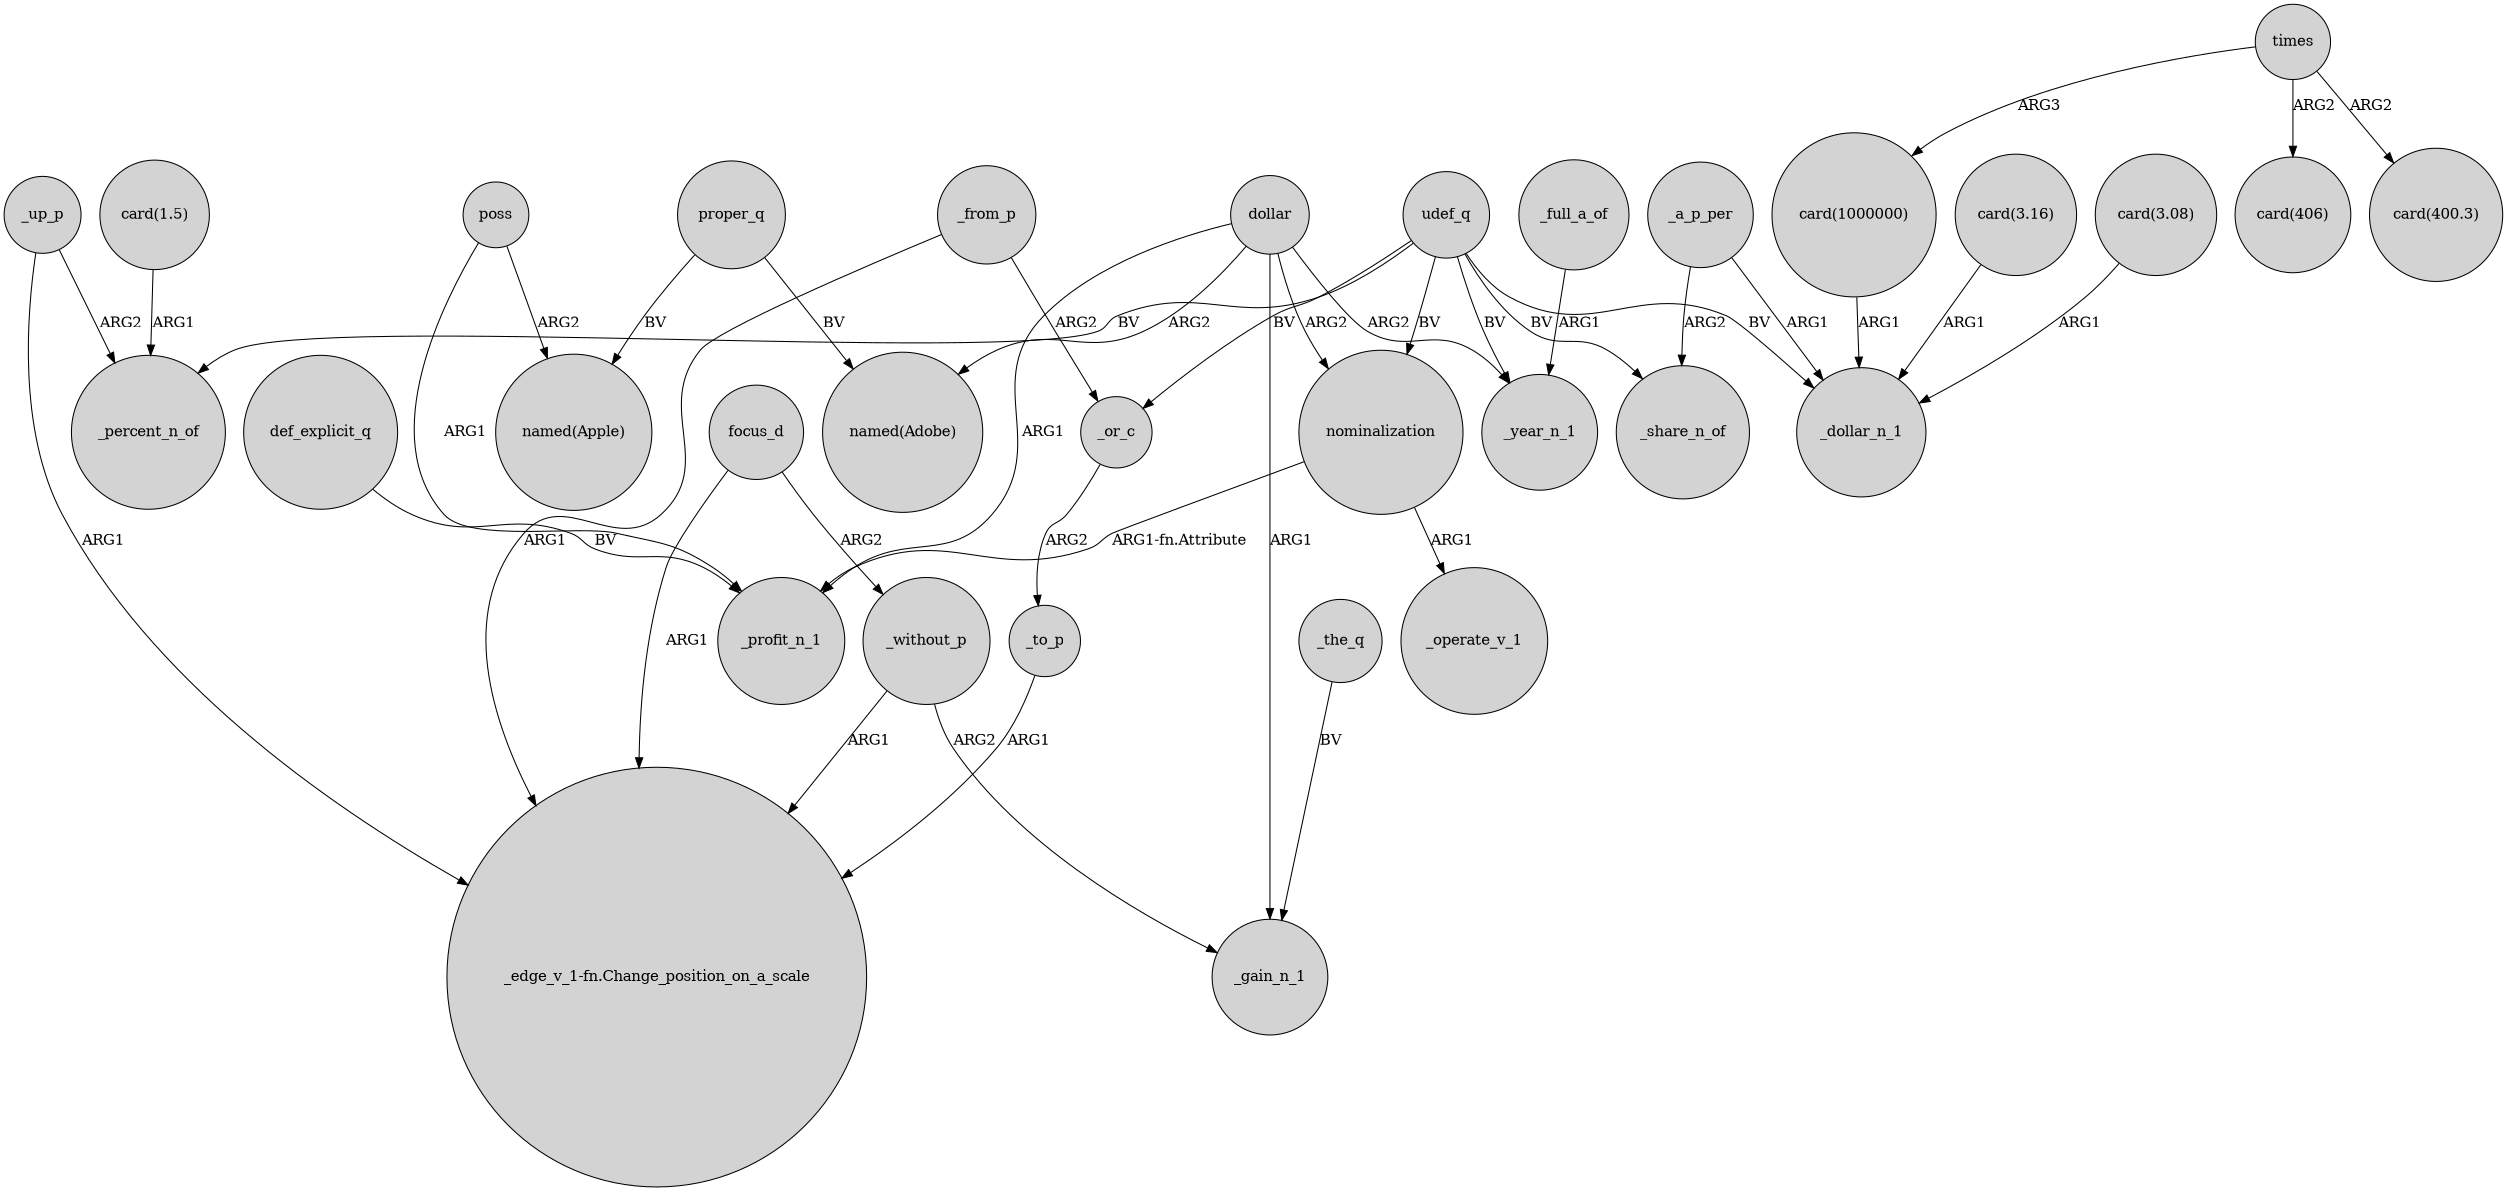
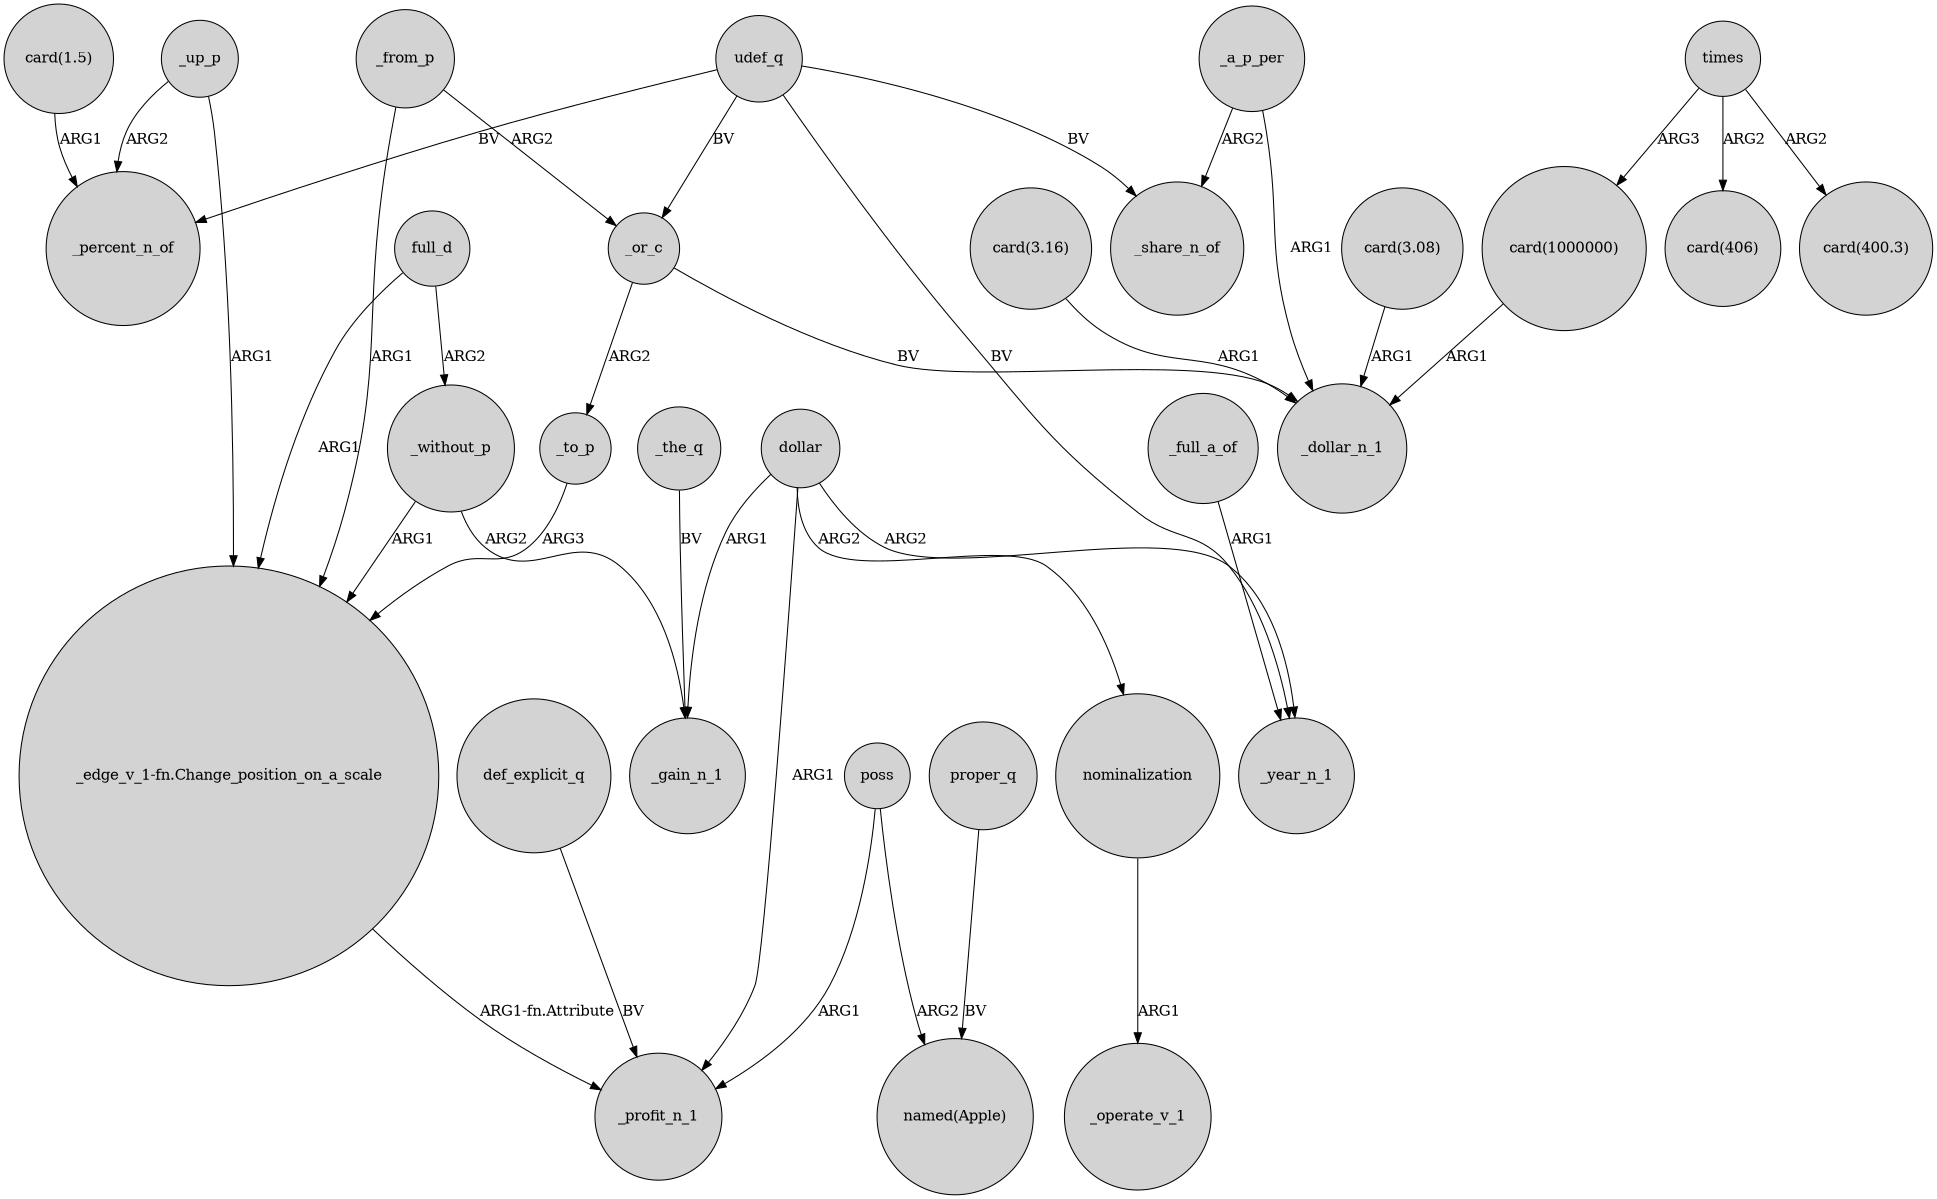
edge "udef_q" -> "nominalization": removed, label "BV"
edge "udef_q" -> "_dollar_n_1": now "_or_c" -> "_dollar_n_1"
node "focus_d": label "focus_d" -> "full_d"
node "named(Adobe)": removed
edge "nominalization" -> "_profit_n_1": now "_edge_v_1-fn.Change_position_on_a_scale" -> "_profit_n_1"
edge "_to_p" -> "_edge_v_1-fn.Change_position_on_a_scale": label "ARG1" -> "ARG3"
